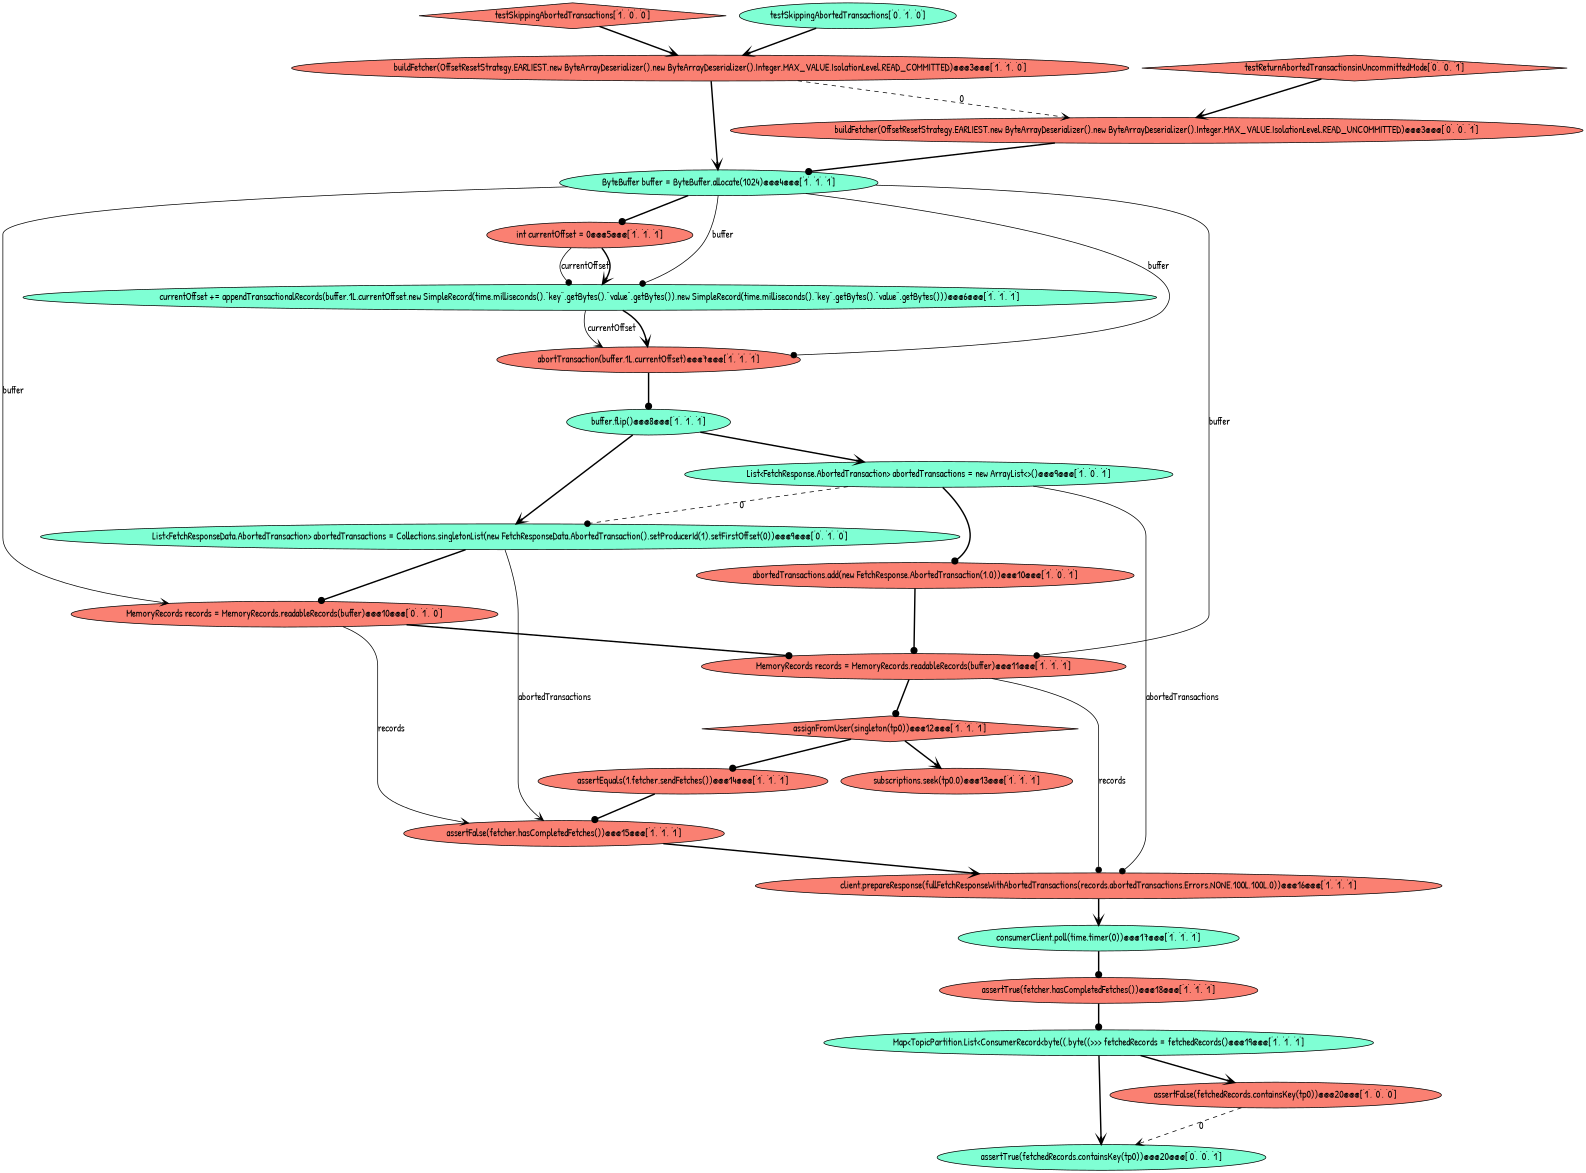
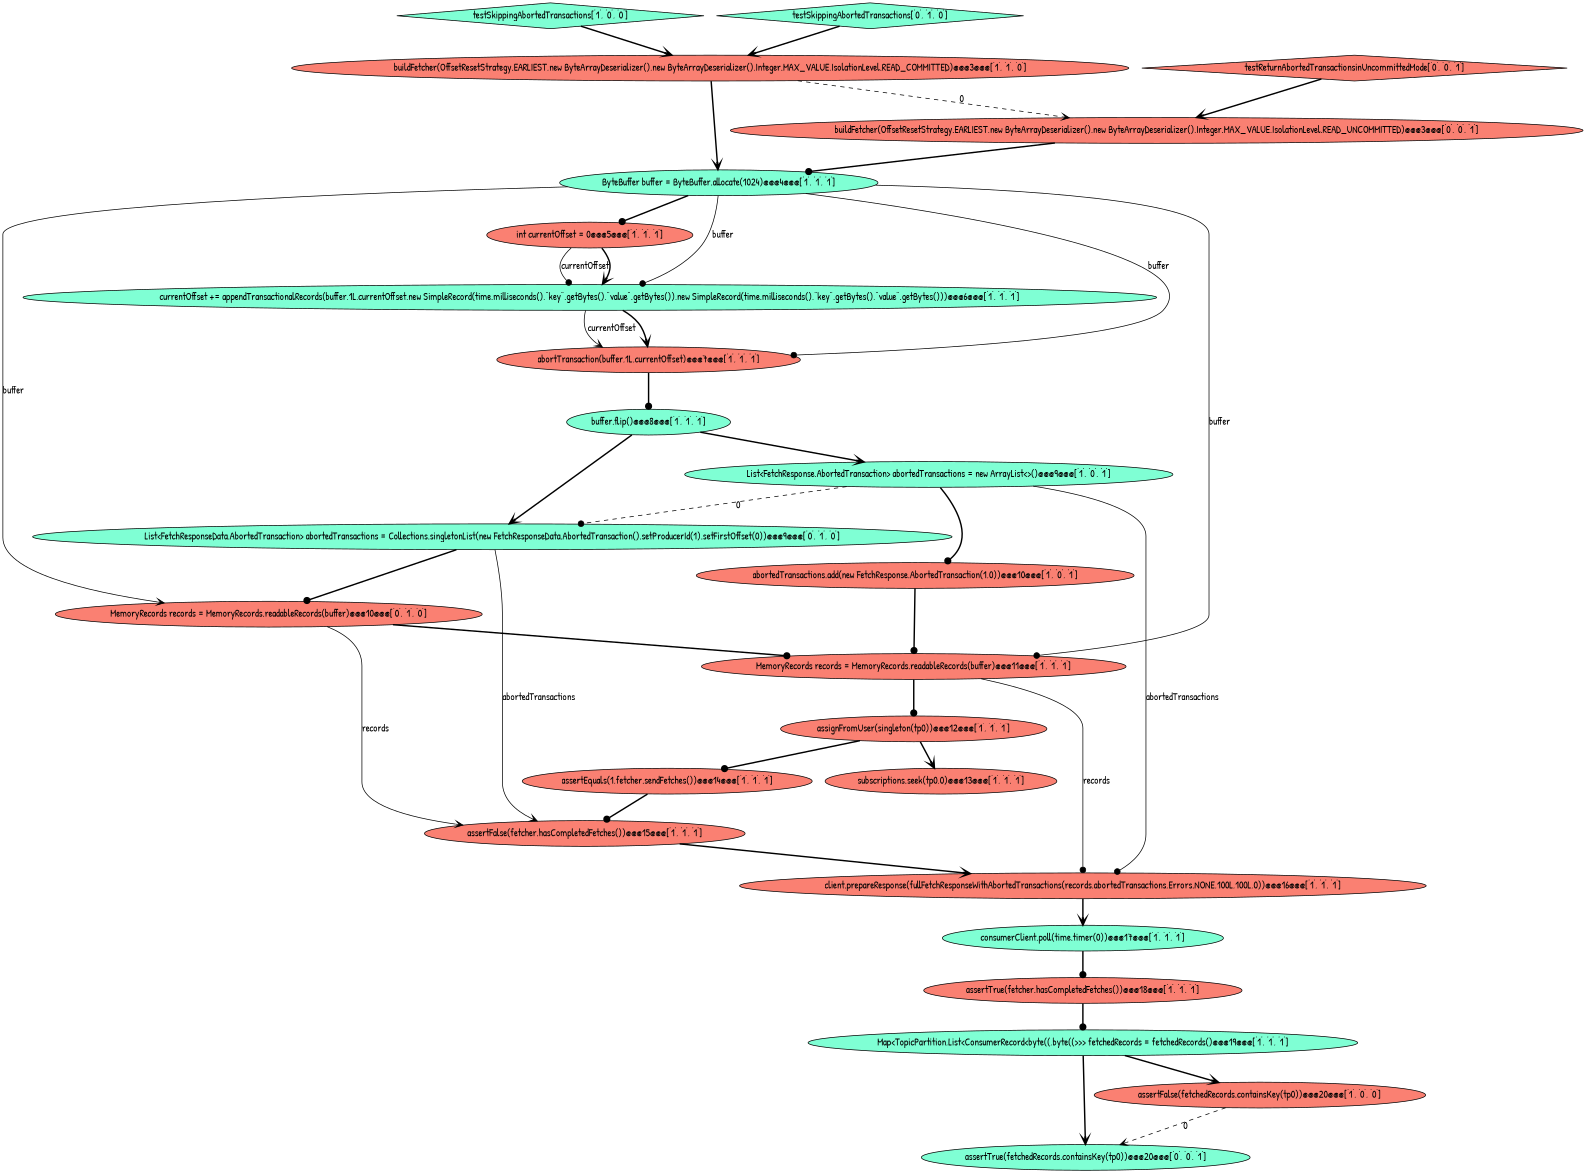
node "testSkippingAbortedTransactions['1', '0', '0']": fillcolor salmon -> aquamarine
node "testSkippingAbortedTransactions['0', '1', '0']": shape ellipse -> diamond
node "assignFromUser(singleton(tp0))@@@12@@@['1', '1', '1']": shape diamond -> ellipse
